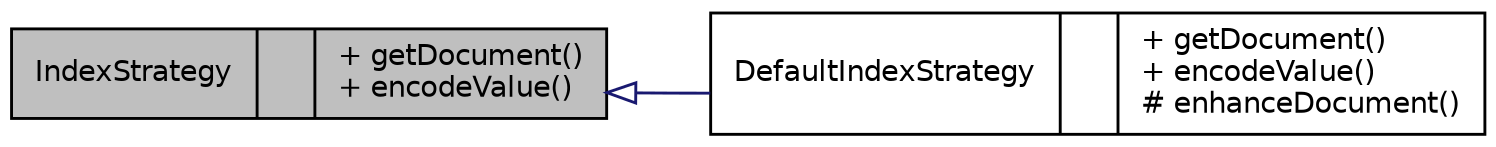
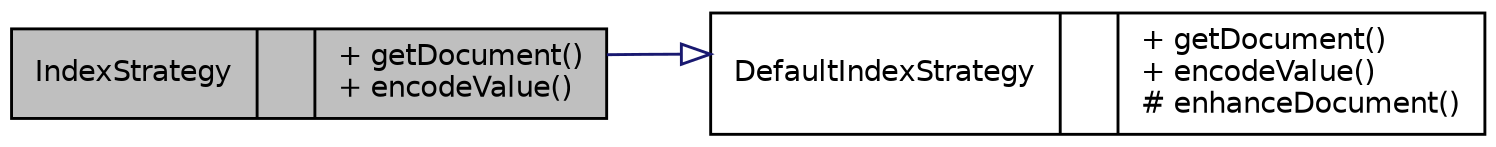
edge "DefaultIndexStrategy" -> "IndexStrategy": reversed
